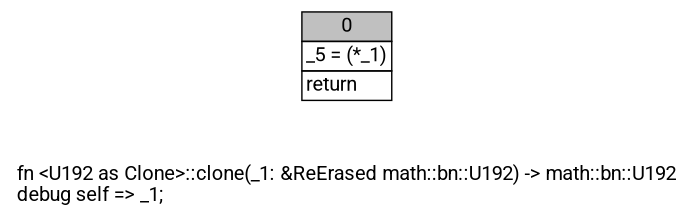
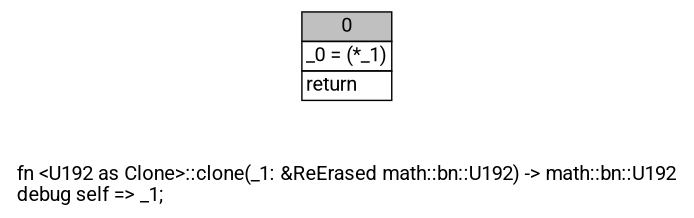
node "0": text "_5 = (*_1)" -> "_0 = (*_1)"
